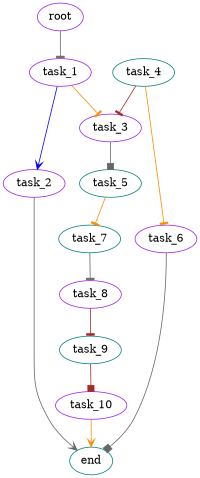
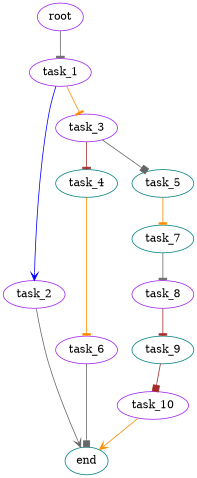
edge "task_4" -> "task_3": reversed
